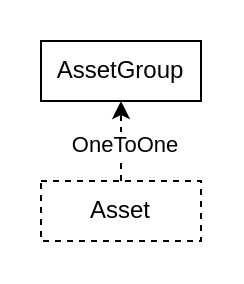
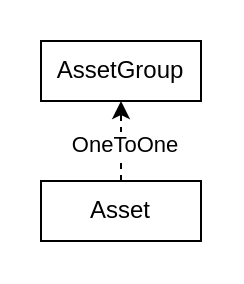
node "Asset": style dashed -> solid
